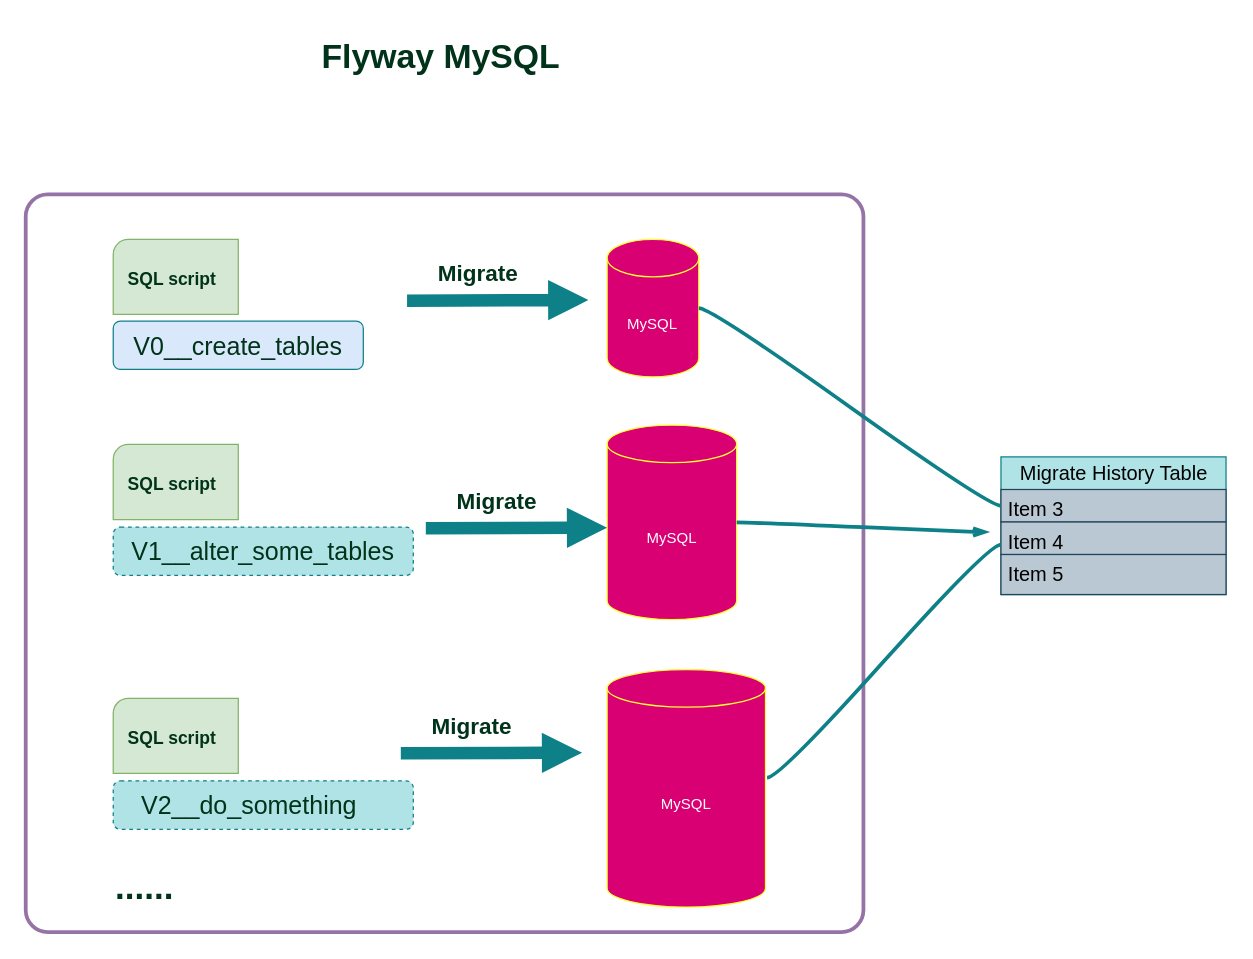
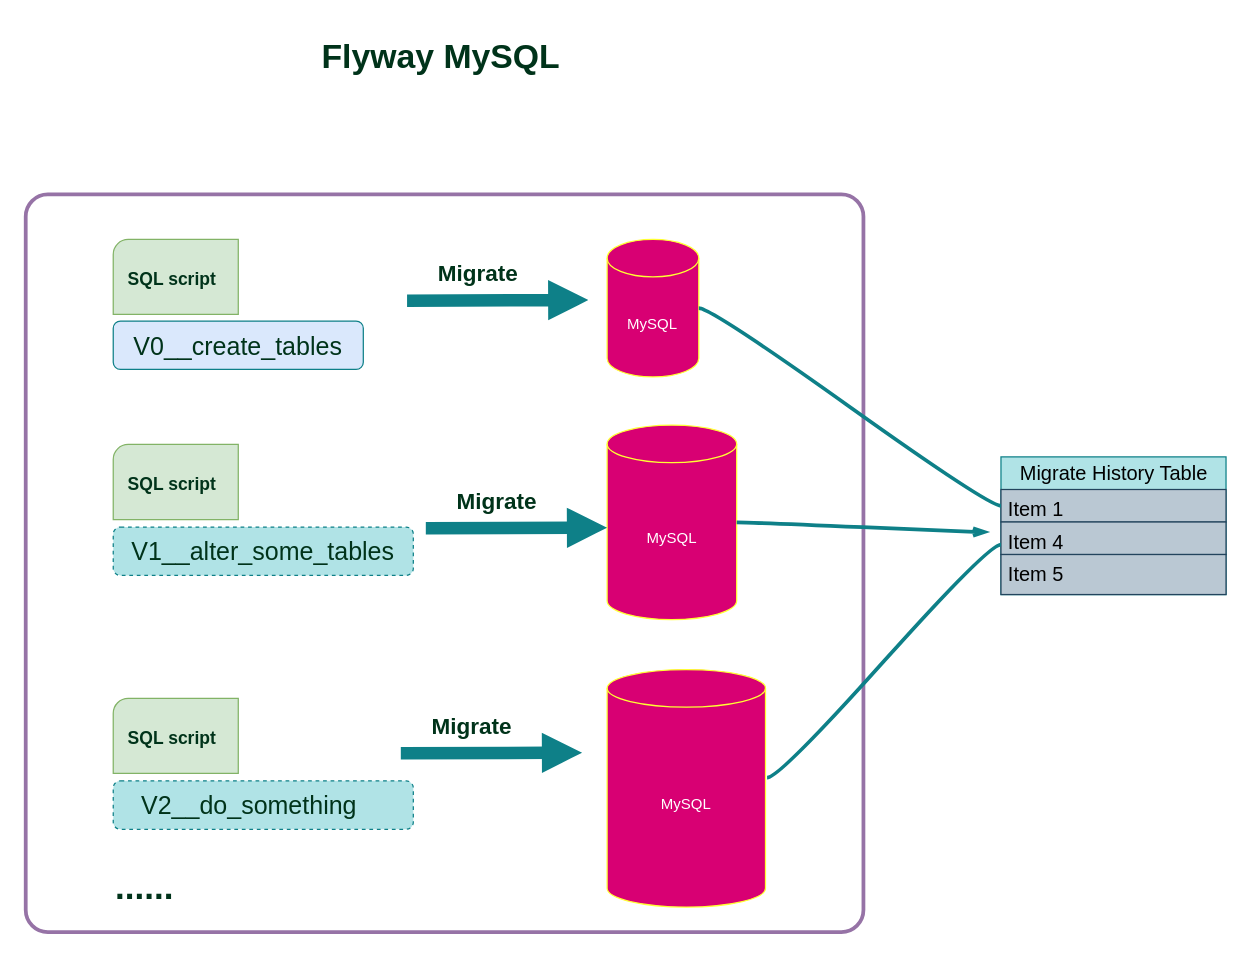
node "Item 3": label "Item 3" -> "Item 1"
